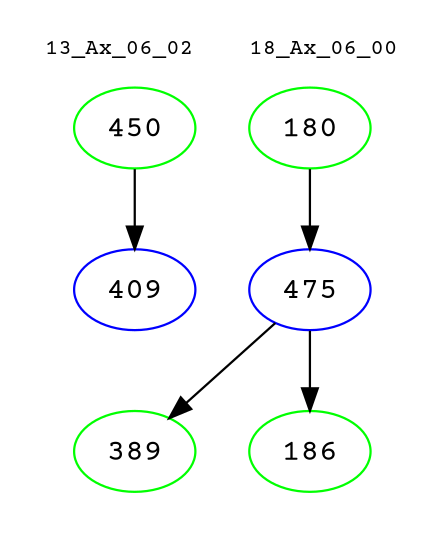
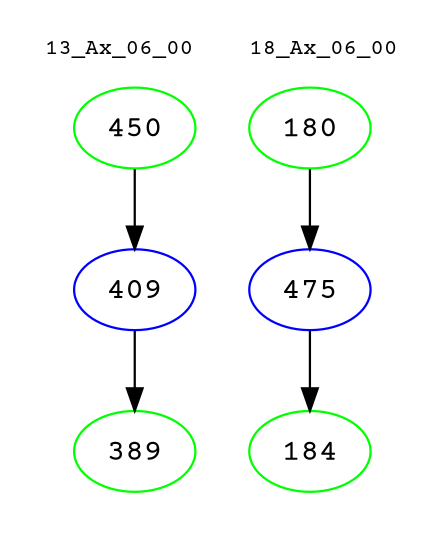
cluster "13_Ax_06_02": label "13_Ax_06_02" -> "13_Ax_06_00"
edge "475" -> "389": now "409" -> "389"
node "186": label "186" -> "184"
